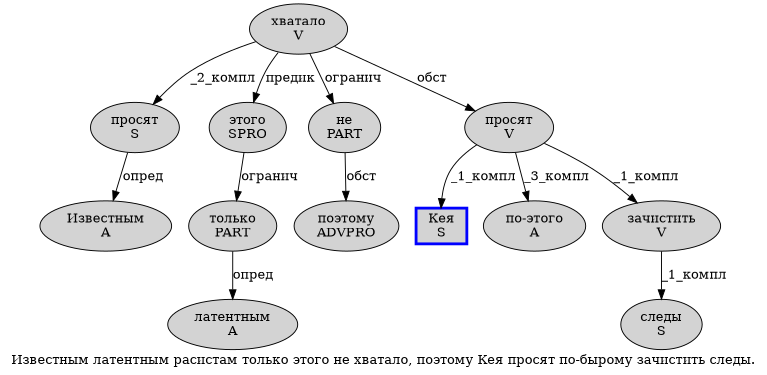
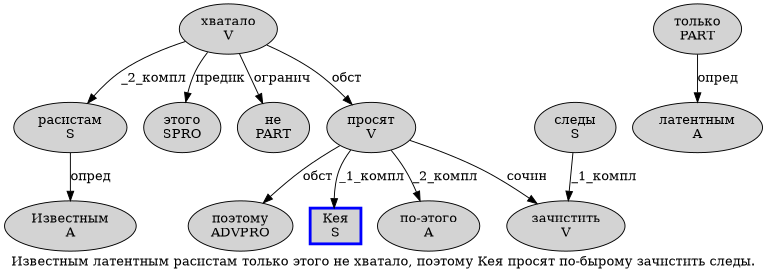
node "просят S": label "просят S" -> "расистам S"
edge "этого SPRO" -> "только PART": removed, label "огранич"
edge "не PART" -> "поэтому ADVPRO": now "просят V" -> "поэтому ADVPRO"
edge "просят V" -> "по-этого A": label "_3_компл" -> "_2_компл"
edge "просят V" -> "зачистить V": label "_1_компл" -> "сочин"
edge "зачистить V" -> "следы S": reversed
